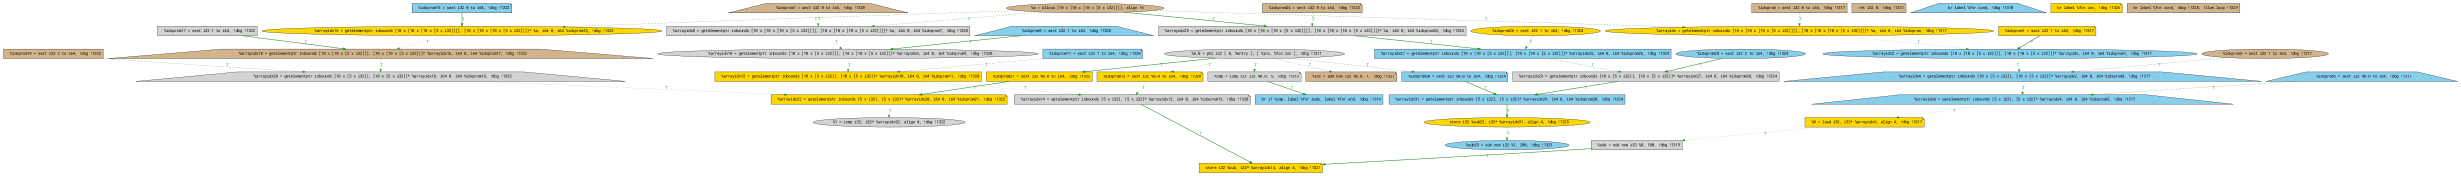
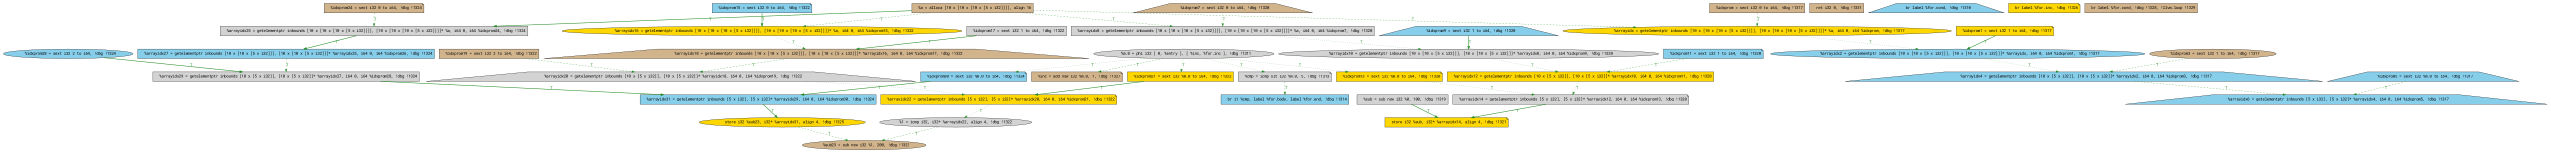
node "%a = alloca [10 x [10 x [10 x [5 x i32]]]], align 16": shape ellipse -> box
node "%idxprom26 = sext i32 1 to i64, !dbg !1324": removed
edge "%m.0 = phi i32 [ 0, %entry ], [ %inc, %for.inc ], !dbg !1311" -> "%idxprom21 = sext i32 %m.0 to i64, !dbg !1322": style bold -> dotted
edge "%m.0 = phi i32 [ 0, %entry ], [ %inc, %for.inc ], !dbg !1311" -> "%idxprom30 = sext i32 %m.0 to i64, !dbg !1324": style dashed -> dotted
edge "%cmp = icmp slt i32 %m.0, 5, !dbg !1313" -> "br i1 %cmp, label %for.body, label %for.end, !dbg !1314": style bold -> dashed
node "%0 = load i32, i32* %arrayidx6, align 4, !dbg !1317": removed
edge "%1 = icmp i32, i32* %arrayidx22, align 4, !dbg !1322" -> "%sub23 = sub nsw i32 %1, 200, !dbg !1323": added, label "T"
node "%sub23 = sub nsw i32 %1, 200, !dbg !1323": fillcolor skyblue -> tan
